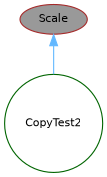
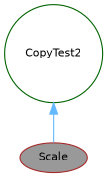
edge "CopyTest2" -> "Scale": reversed
